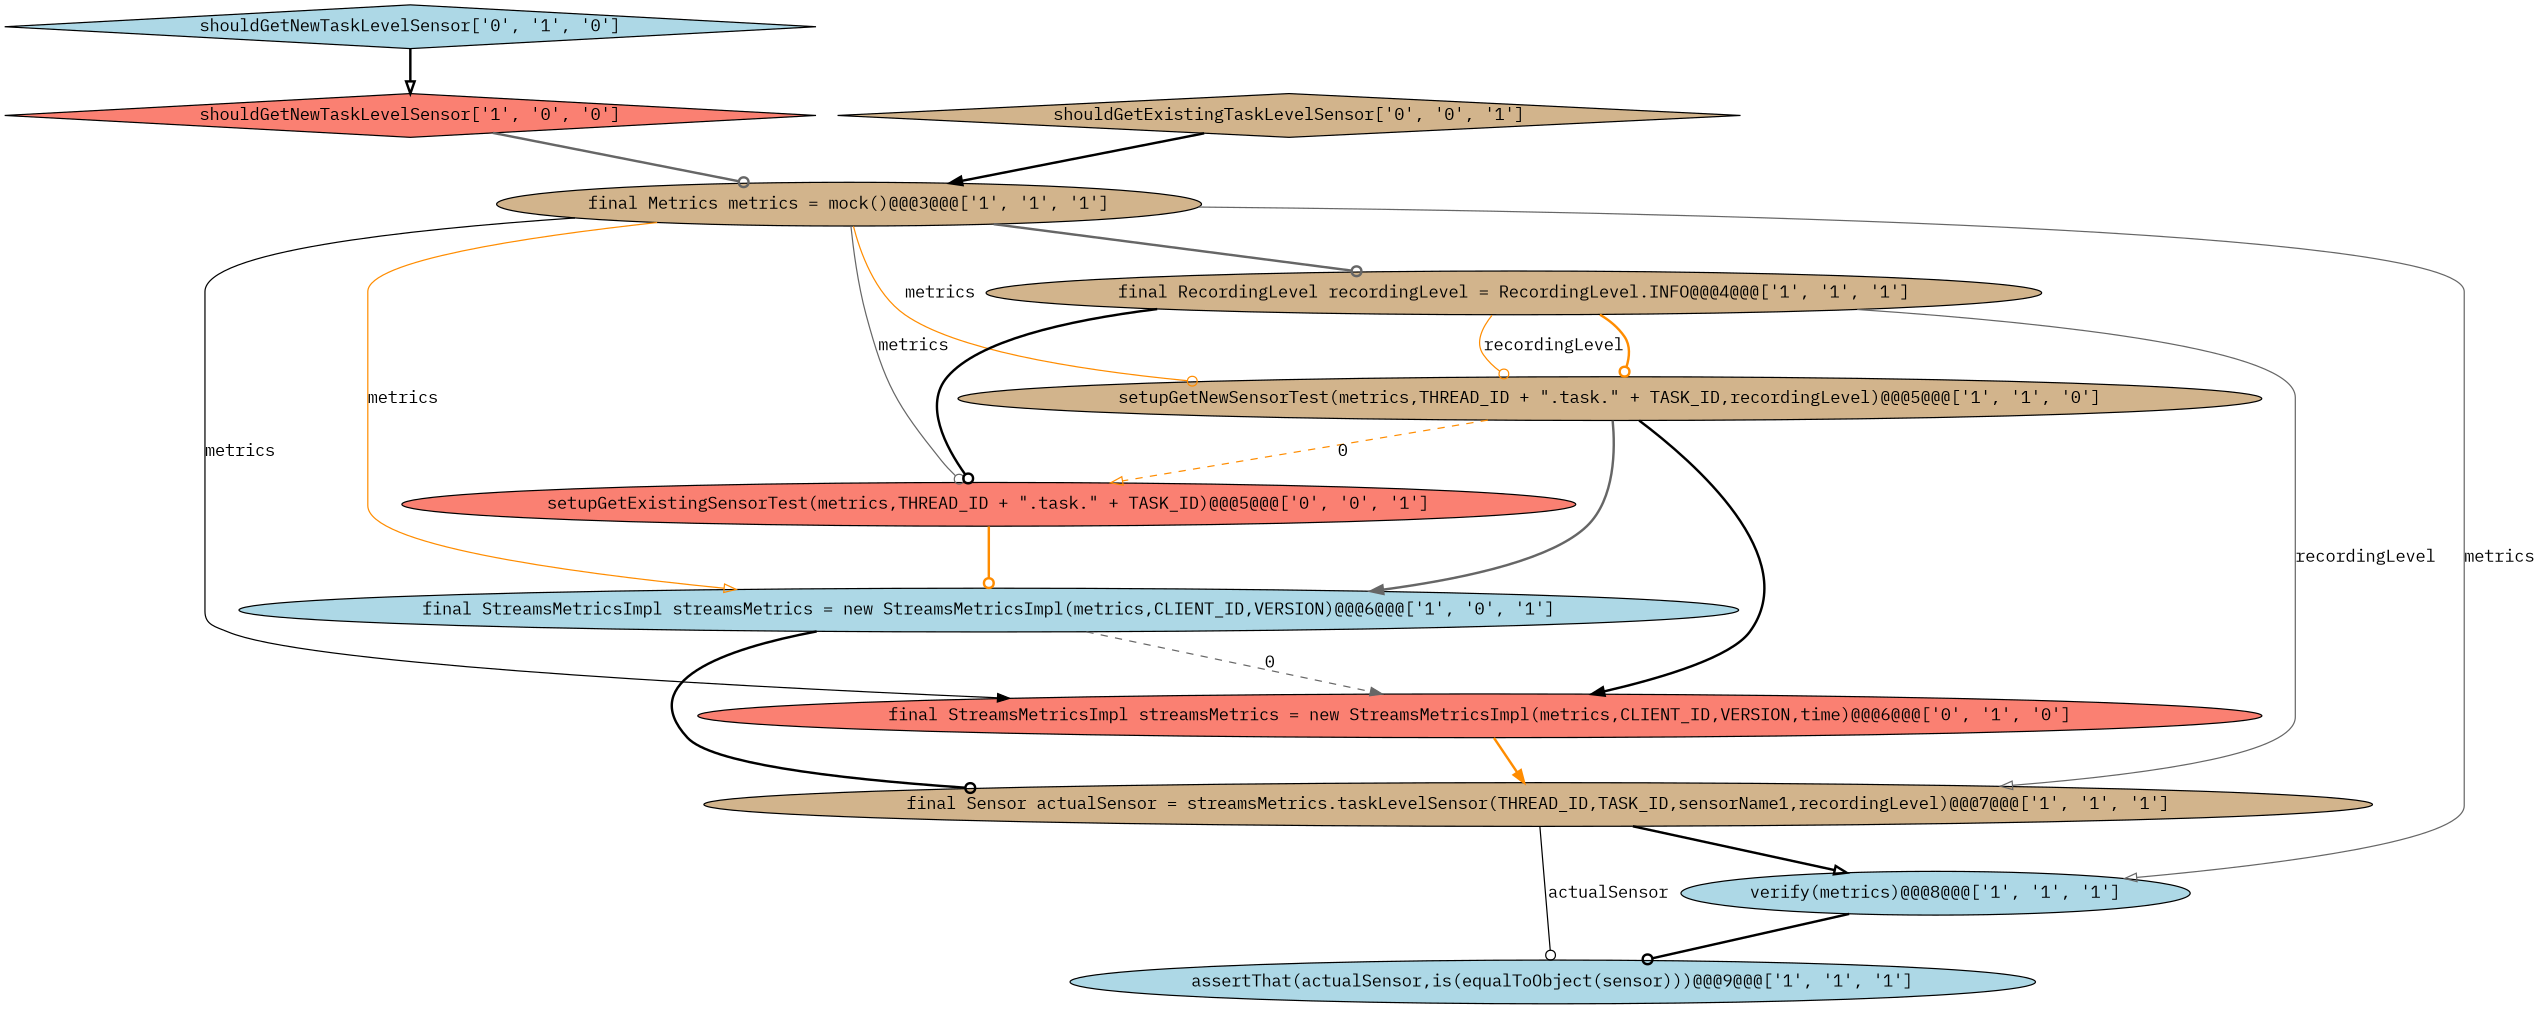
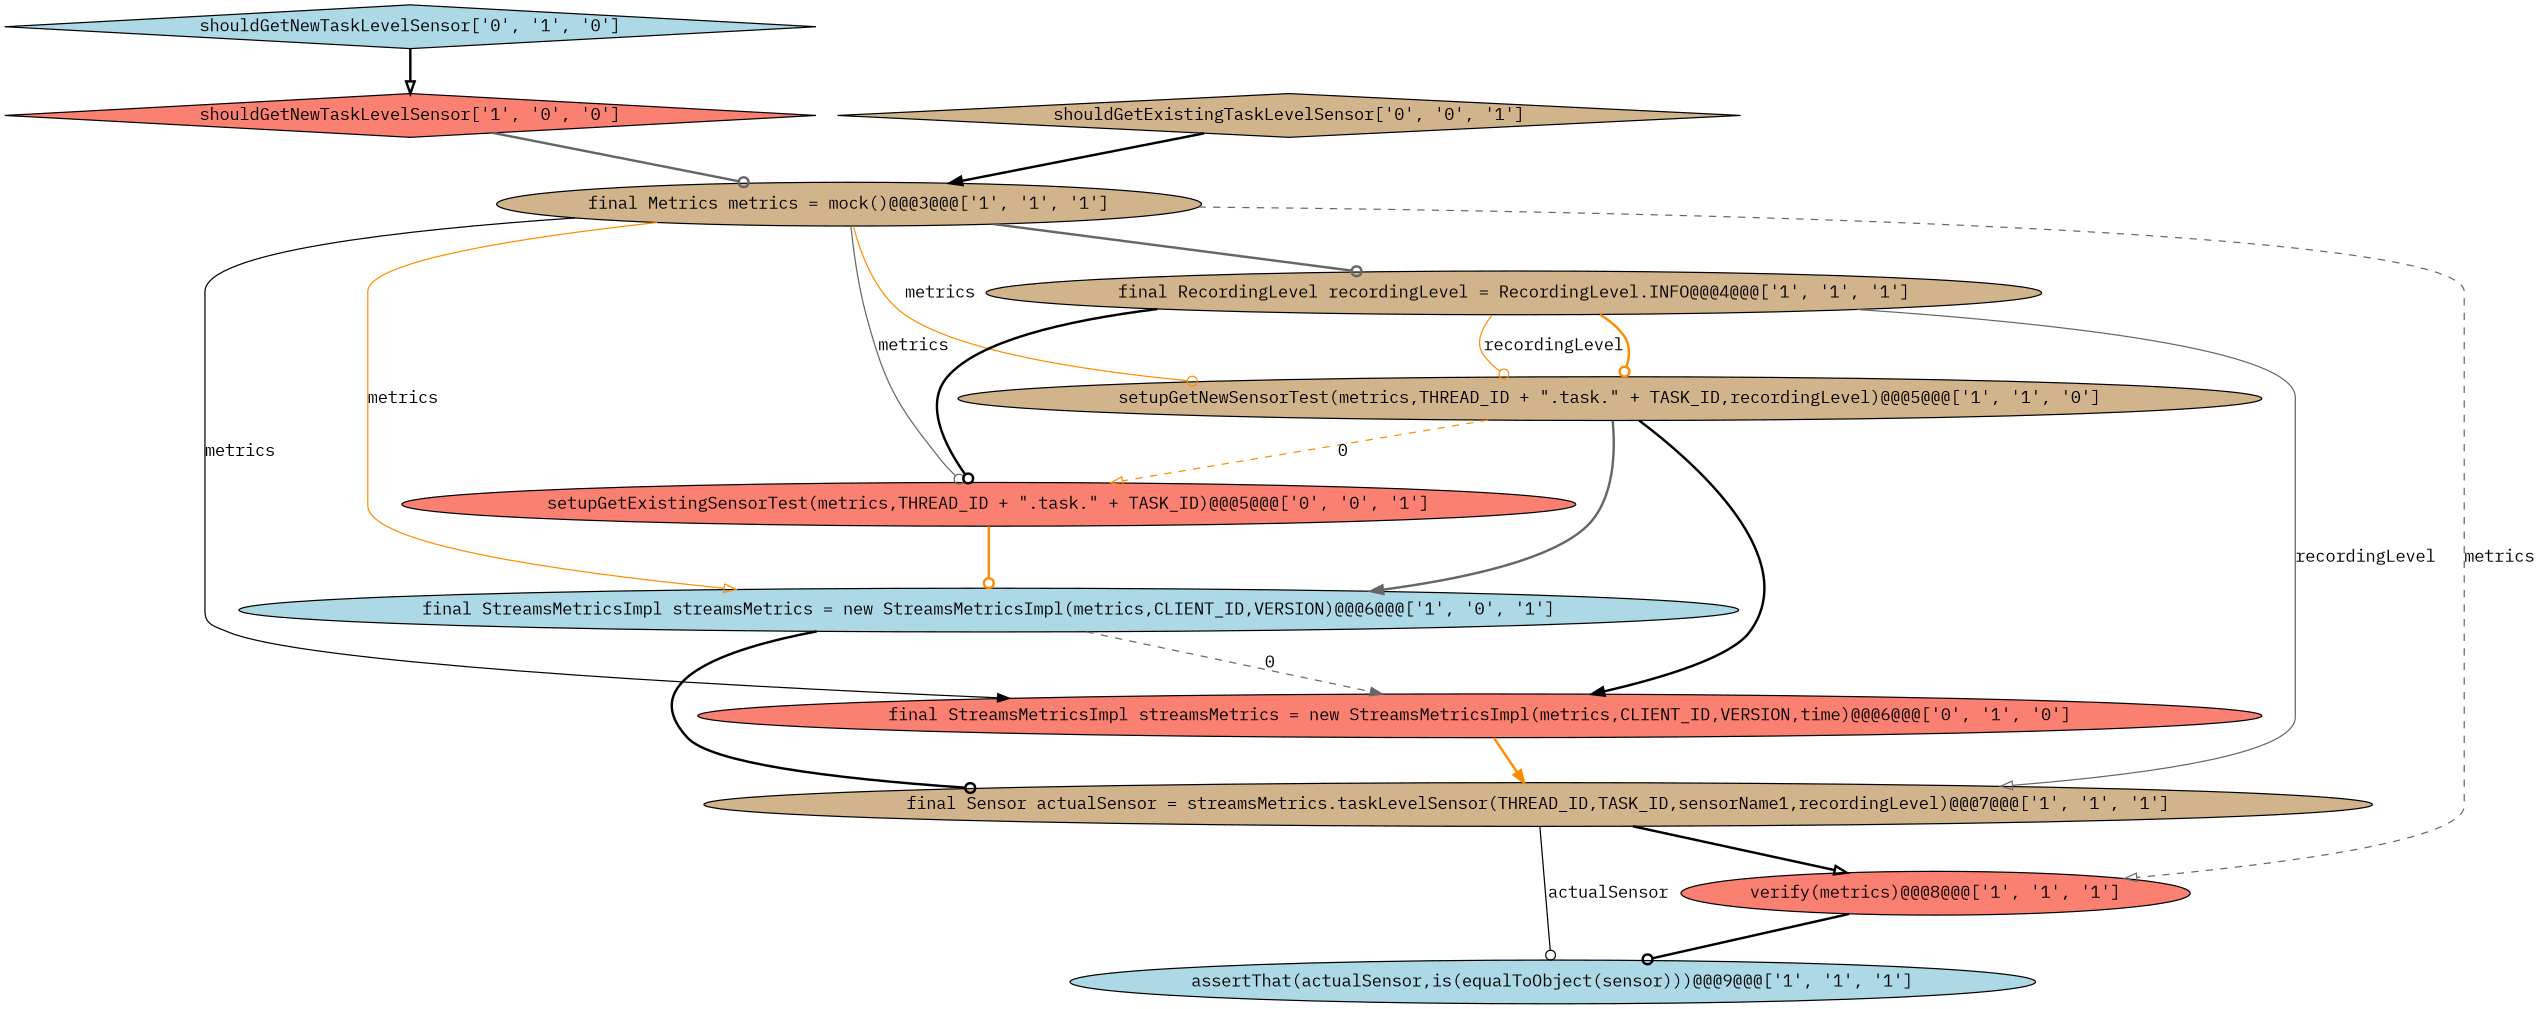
edge "final Metrics metrics = mock()@@@3@@@['1', '1', '1']" -> "verify(metrics)@@@8@@@['1', '1', '1']": style solid -> dashed
node "verify(metrics)@@@8@@@['1', '1', '1']": fillcolor lightblue -> salmon
